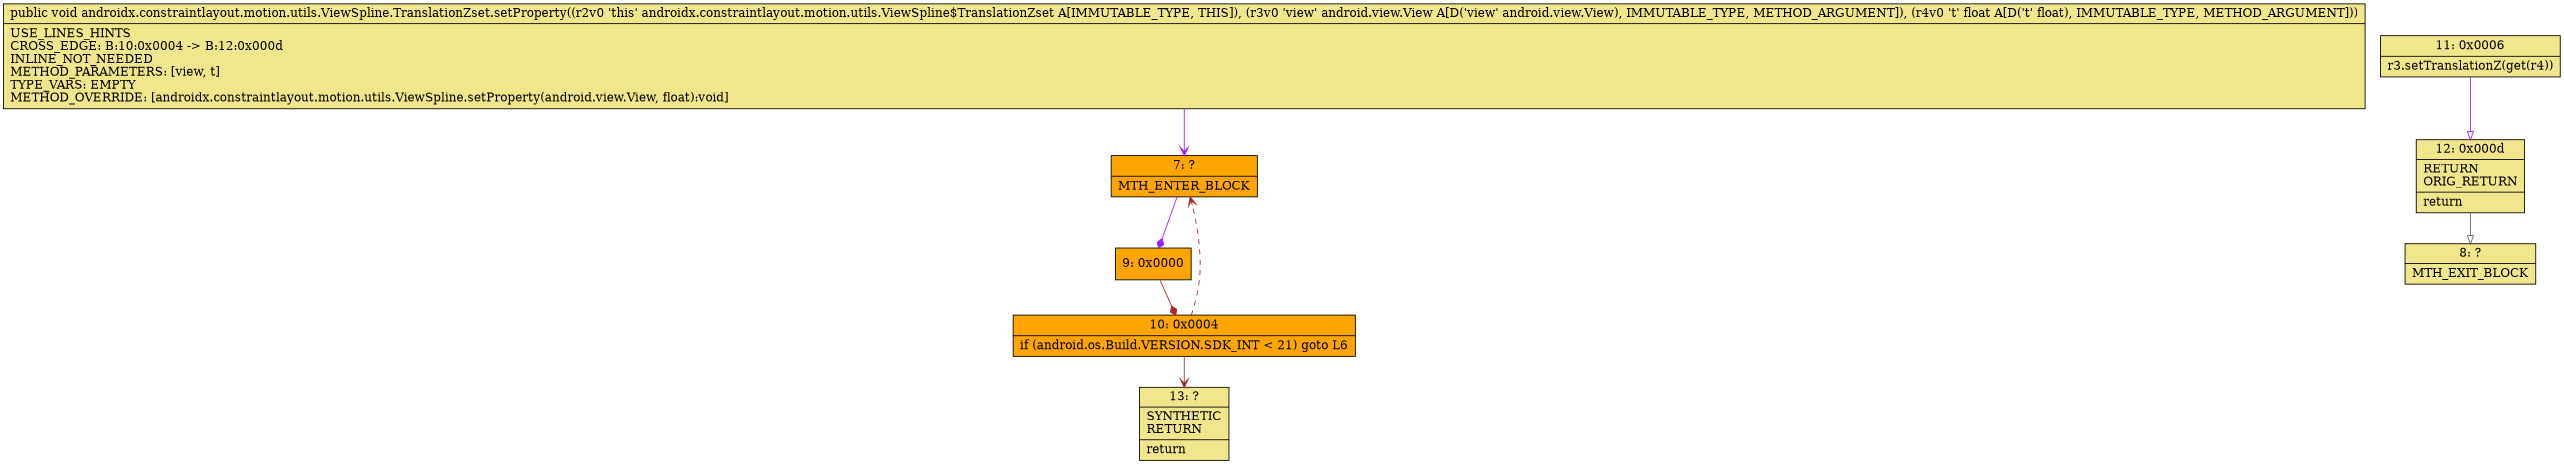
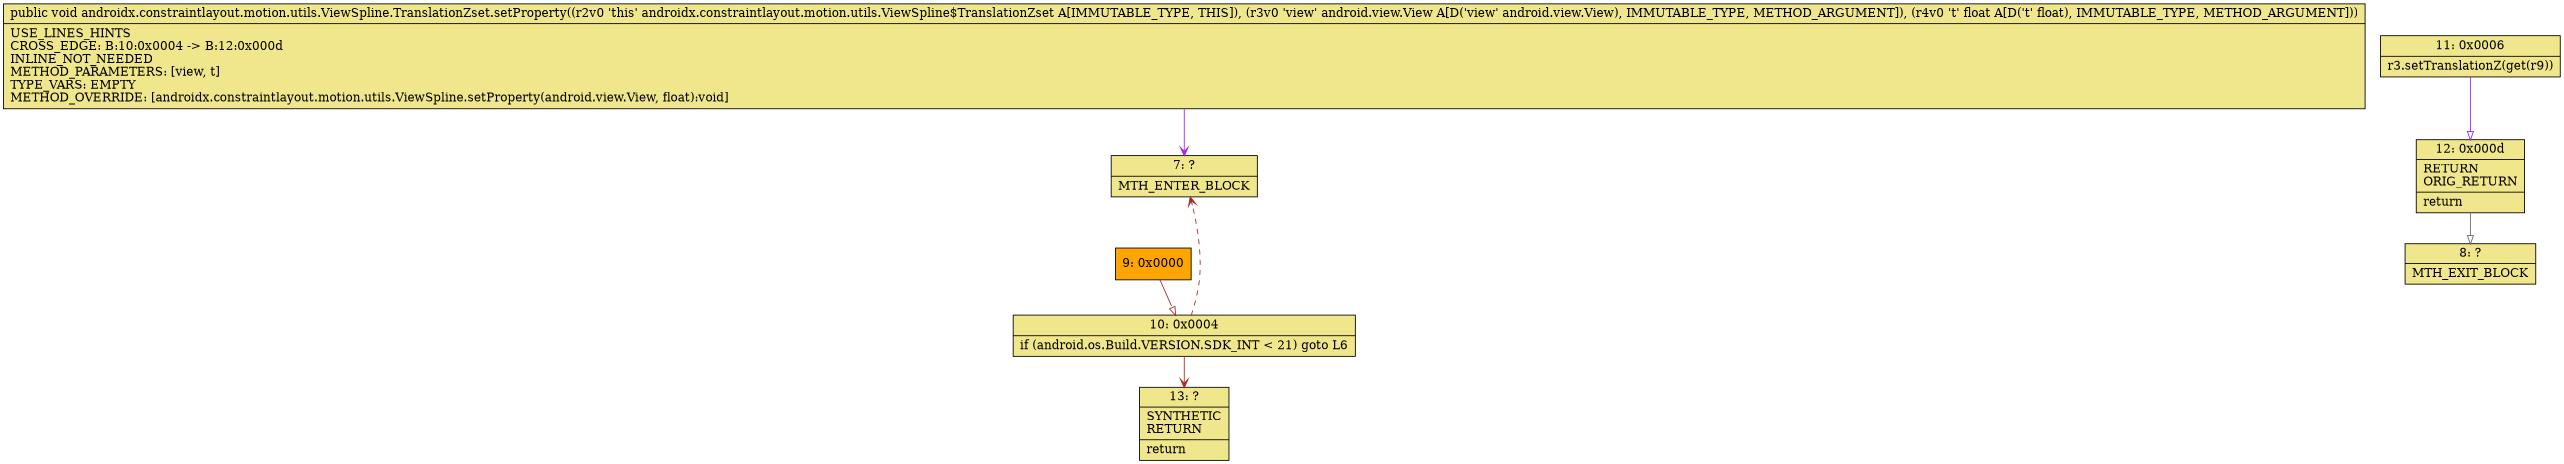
node "11: 0x0006": text "r3.setTranslationZ(get(r4))" -> "r3.setTranslationZ(get(r9))"
node "7: ?": fillcolor orange -> khaki
edge "7: ?" -> "9: 0x0000": removed
edge "9: 0x0000" -> "10: 0x0004": arrowhead diamond -> onormal
node "10: 0x0004": fillcolor orange -> khaki
